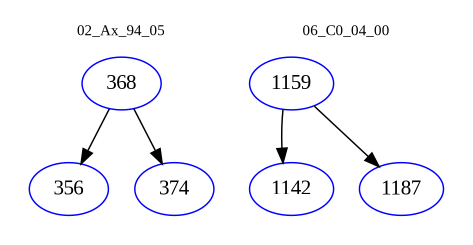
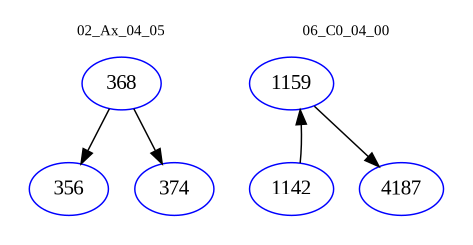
cluster "02_Ax_94_05": label "02_Ax_94_05" -> "02_Ax_04_05"
edge "1159" -> "1142": reversed
node "1187": label "1187" -> "4187"
